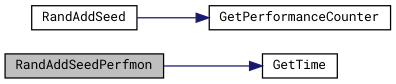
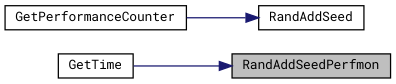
edge "RandAddSeed" -> "GetPerformanceCounter": reversed
edge "RandAddSeedPerfmon" -> "GetTime": reversed
